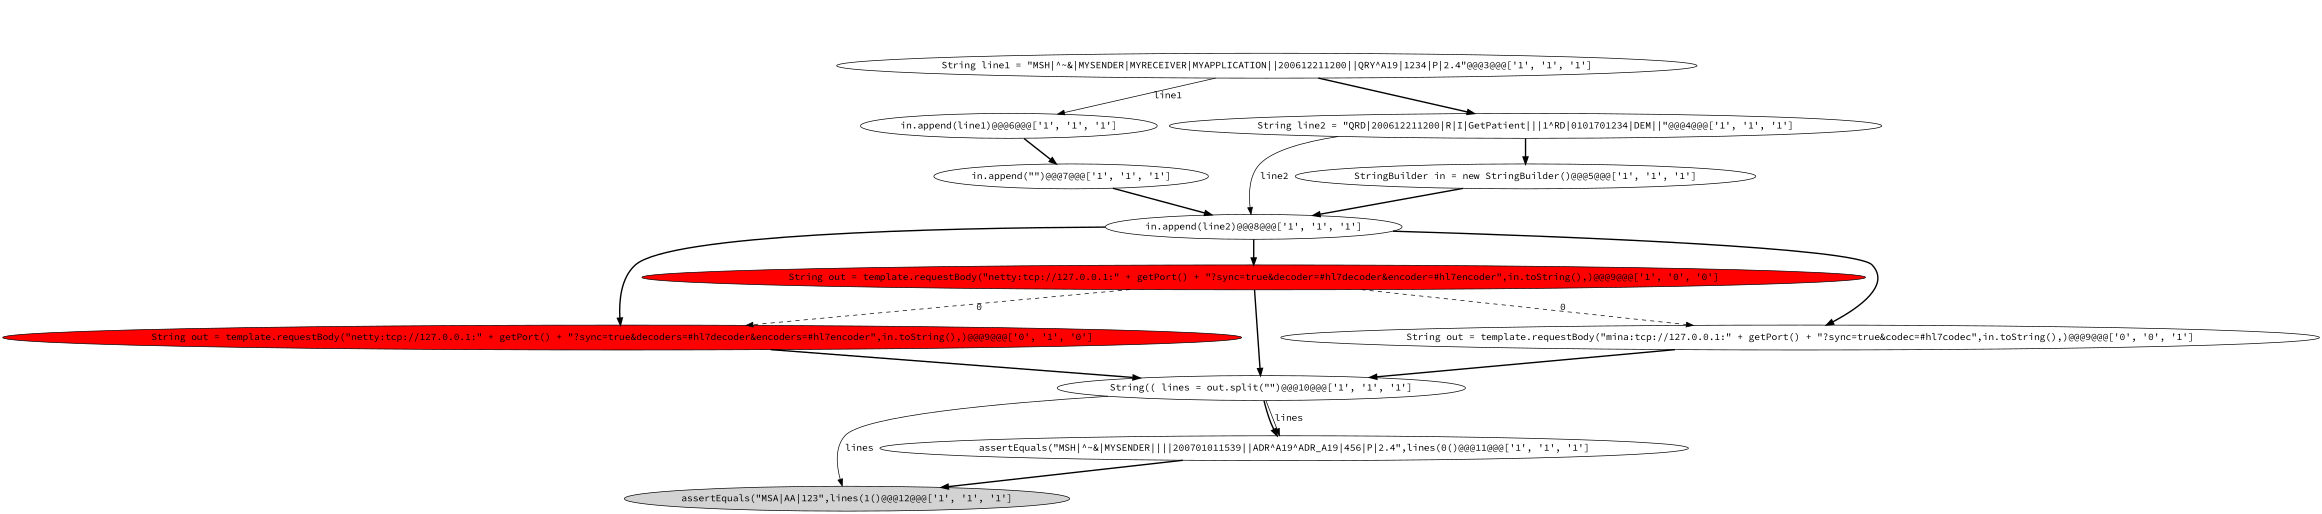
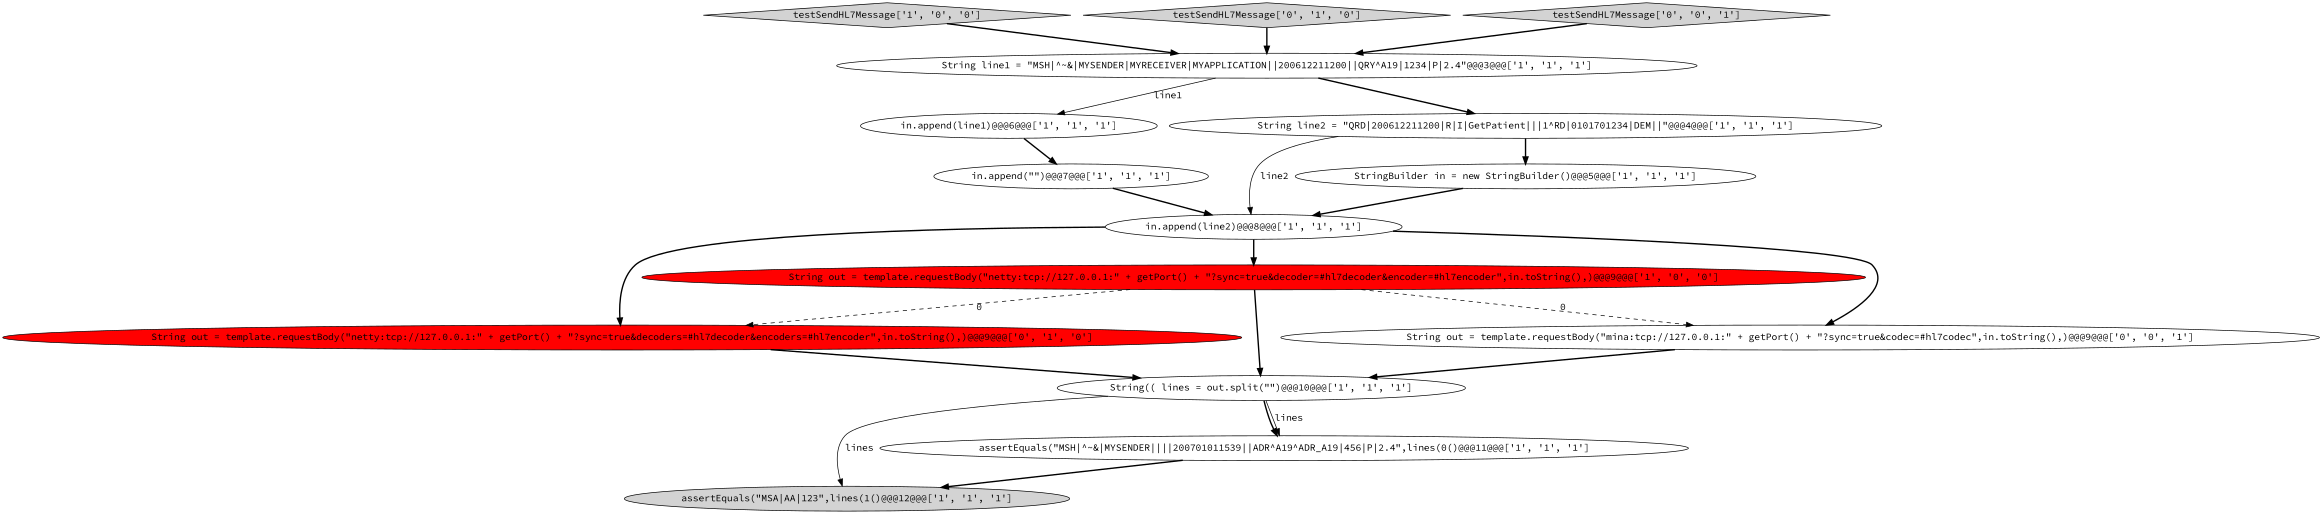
node "testSendHL7Message['1', '0', '0']": added
node "testSendHL7Message['0', '1', '0']": added
node "testSendHL7Message['0', '0', '1']": added
